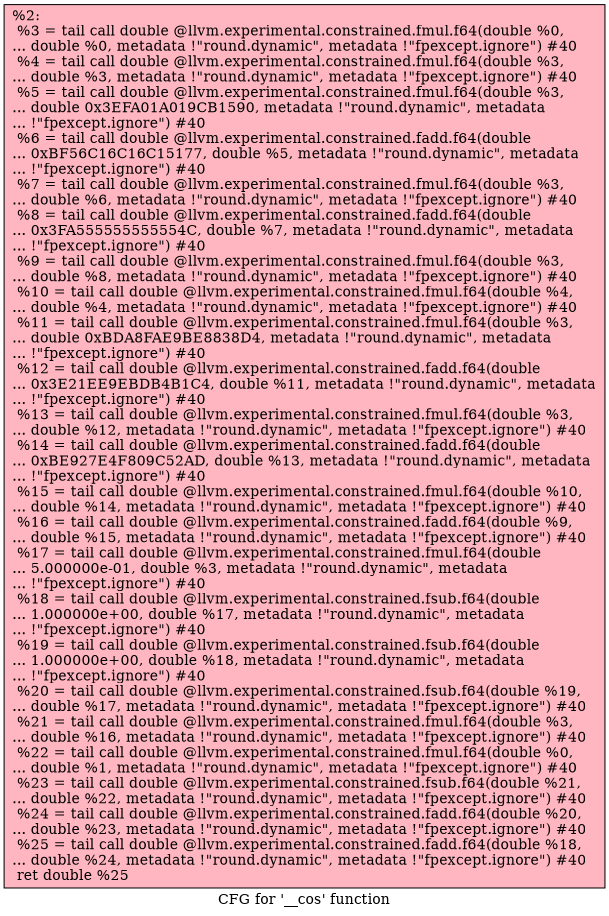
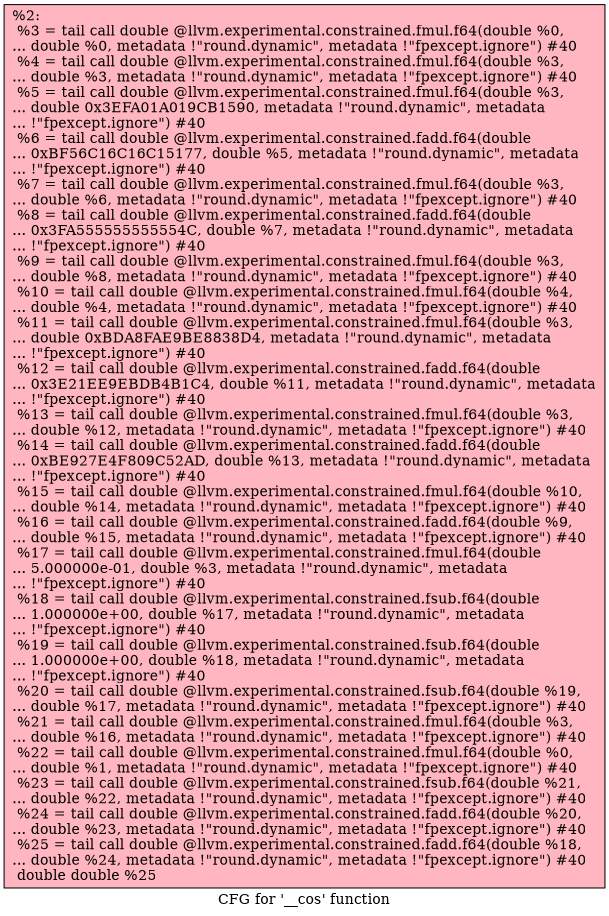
node "%2:": text "ret double %25" -> "double double %25"
